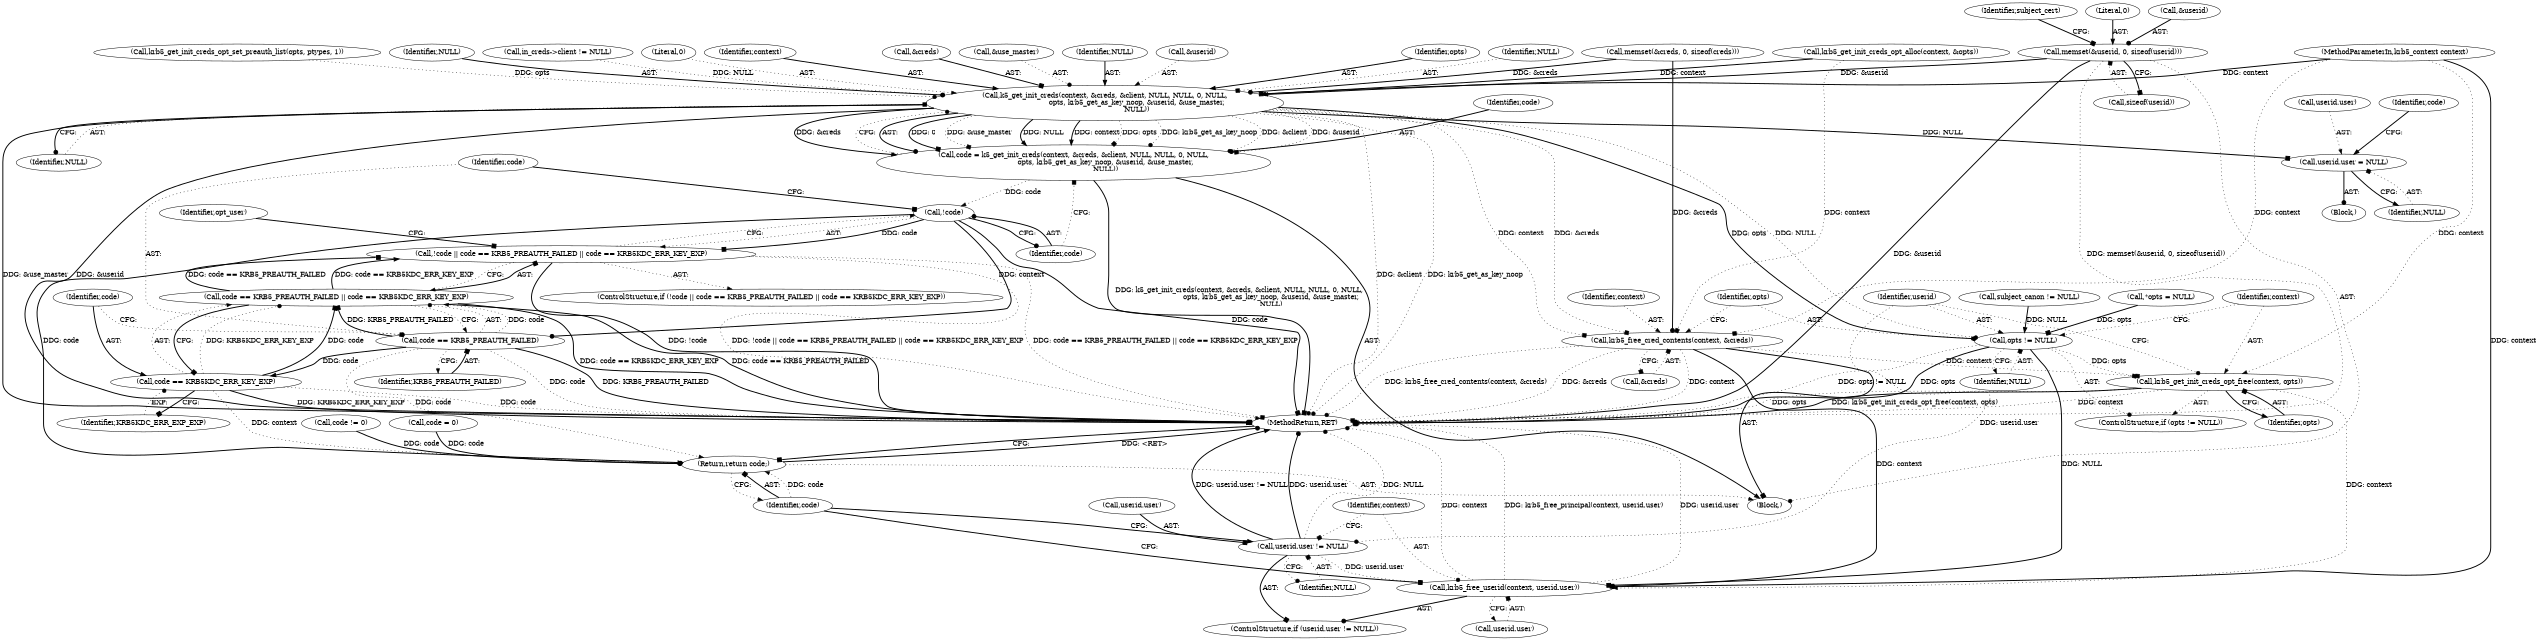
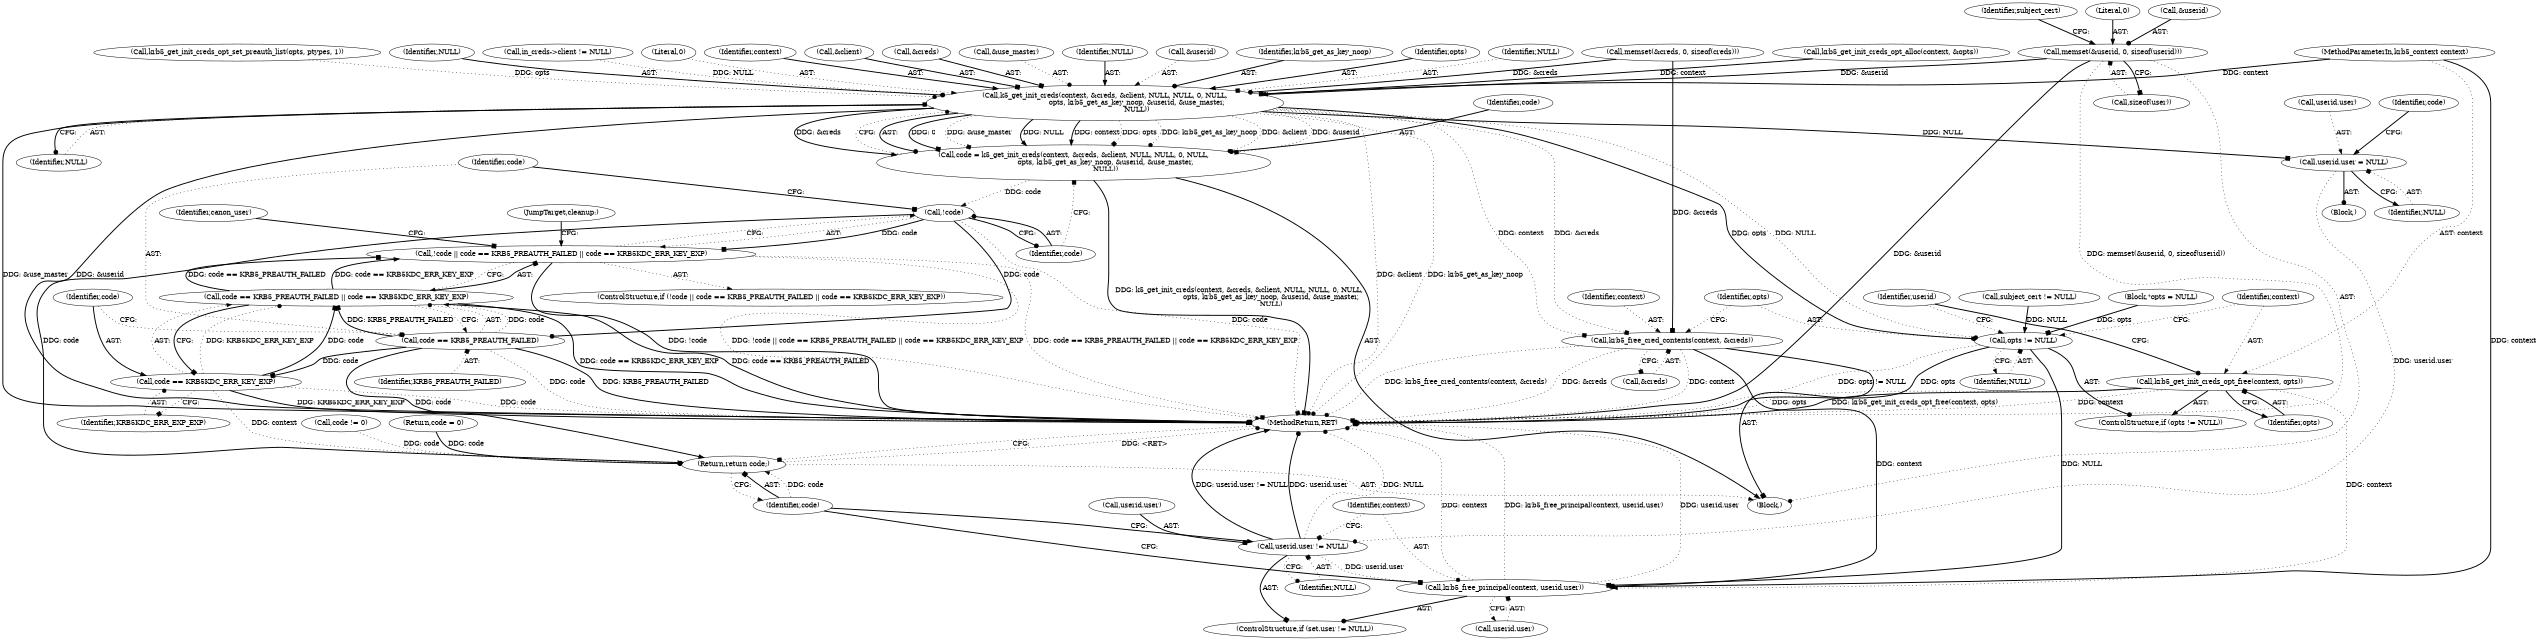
edge "(Identifier,subject_cert)" -> "(Call,memset(&userid, 0, sizeof(userid)))": arrowhead box -> normal
node "(Call,&client)": added
node "(Identifier,krb5_get_as_key_noop)": added
node "(Call,sizeof(userid))": label "(Call,sizeof(userid))" -> "(Call,sizeof(user))"
edge "(Call,memset(&creds, 0, sizeof(creds)))" -> "(Call,krb5_free_cred_contents(context, &creds))": arrowhead dot -> box
node "(Identifier,opt_user)": label "(Identifier,opt_user)" -> "(Identifier,canon_user)"
node "(JumpTarget,cleanup:)": added
edge "(Call,krb5_get_init_creds_opt_alloc(context, &opts))" -> "(Call,krb5_free_cred_contents(context, &creds))": removed, label "DDG: context"
edge "(MethodParameterIn,krb5_context context)" -> "(Call,krb5_get_init_creds_opt_free(context, opts))": label "DDG: context" -> "AST: context"
edge "(Call,!code)" -> "(Call,code == KRB5_PREAUTH_FAILED)": label "DDG: context" -> "DDG: code"
edge "(MethodParameterIn,krb5_context context)" -> "(Call,krb5_free_cred_contents(context, &creds))": removed, label "DDG: context"
node "(Call,subject_canon != NULL)": label "(Call,subject_canon != NULL)" -> "(Call,subject_cert != NULL)"
node "(Call,*opts = NULL)": label "(Call,*opts = NULL)" -> "(Block,*opts = NULL)"
edge "(Call,!code)" -> "(MethodReturn,RET)": style bold -> dotted
edge "(Identifier,userid)" -> "(Call,opts != NULL)": label "AST: " -> "CFG: "
edge "(Identifier,userid)" -> "(Call,krb5_get_init_creds_opt_free(context, opts))": style dotted -> bold
edge "(Call,code == KRB5_PREAUTH_FAILED)" -> "(Call,code == KRB5KDC_ERR_KEY_EXP)": arrowhead normal -> box
edge "(Call,code == KRB5_PREAUTH_FAILED)" -> "(Identifier,KRB5_PREAUTH_FAILED)": removed, label "CFG:"
edge "(Call,krb5_free_cred_contents(context, &creds))" -> "(Call,krb5_get_init_creds_opt_free(context, opts))": removed, label "DDG: context"
edge "(Identifier,KRB5_PREAUTH_FAILED)" -> "(Call,code == KRB5_PREAUTH_FAILED)": style bold -> dotted
edge "(Call,opts != NULL)" -> "(Call,krb5_get_init_creds_opt_free(context, opts))": removed, label "DDG: opts"
edge "(Call,opts != NULL)" -> "(ControlStructure,if (opts != NULL))": style dotted -> bold
edge "(Call,krb5_get_init_creds_opt_free(context, opts))" -> "(ControlStructure,if (opts != NULL))": style dotted -> bold
edge "(Call,code == KRB5KDC_ERR_KEY_EXP)" -> "(Identifier,KRB5KDC_ERR_EXP_EXP)": style bold -> dotted
edge "(Identifier,KRB5KDC_ERR_EXP_EXP)" -> "(Call,code == KRB5KDC_ERR_KEY_EXP)": label "EXP: " -> "AST: "
edge "(Call,code == KRB5_PREAUTH_FAILED)" -> "(Return,return code;)": style dotted -> bold
node "(Call,code = 0)": label "(Call,code = 0)" -> "(Return,code = 0)"
edge "(MethodReturn,RET)" -> "(Return,return code;)": style bold -> dotted
edge "(Return,return code;)" -> "(MethodReturn,RET)": style bold -> dotted
edge "(Call,code != 0)" -> "(Return,return code;)": style bold -> dotted
edge "(Identifier,userid)" -> "(Call,userid.user != NULL)": now "(Call,userid.user = NULL)" -> "(Call,userid.user != NULL)"
node "(Call,krb5_free_userid(context, userid.user))": label "(Call,krb5_free_userid(context, userid.user))" -> "(Call,krb5_free_principal(context, userid.user))"
node "(ControlStructure,if (userid.user != NULL))": label "(ControlStructure,if (userid.user != NULL))" -> "(ControlStructure,if (set.user != NULL))"
